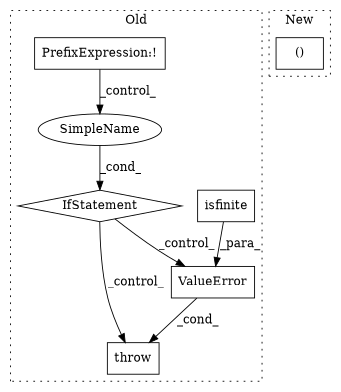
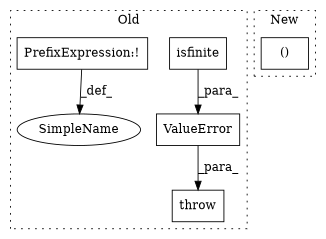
edge "PrefixExpression:!" -> "SimpleName": label "_control_" -> "_def_"
node "IfStatement": removed
edge "ValueError" -> "throw": label "_cond_" -> "_para_"
